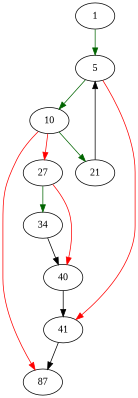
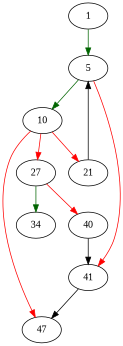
edge "10" -> "21": color darkgreen -> red
edge "34" -> "40": removed
node "87": label "87" -> "47"
